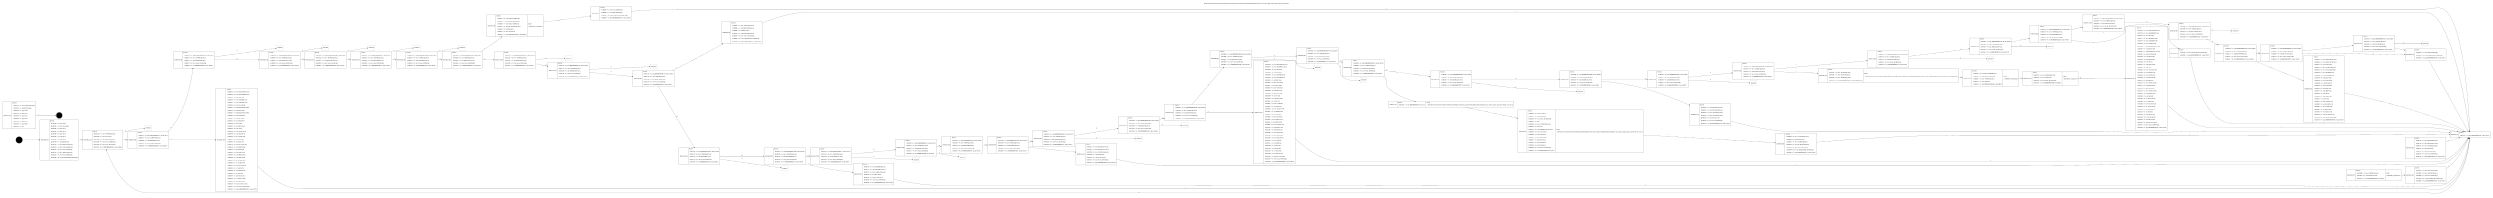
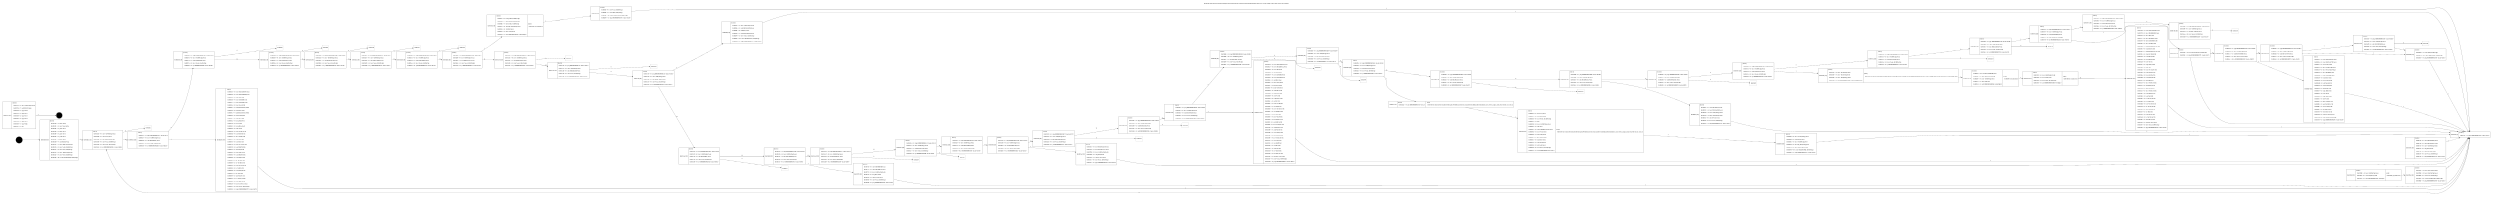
edge "0x401e9a [28]" -> "0x401eb6 [28]": now "0x402202 [15]" -> "0x401eb6 [28]"
